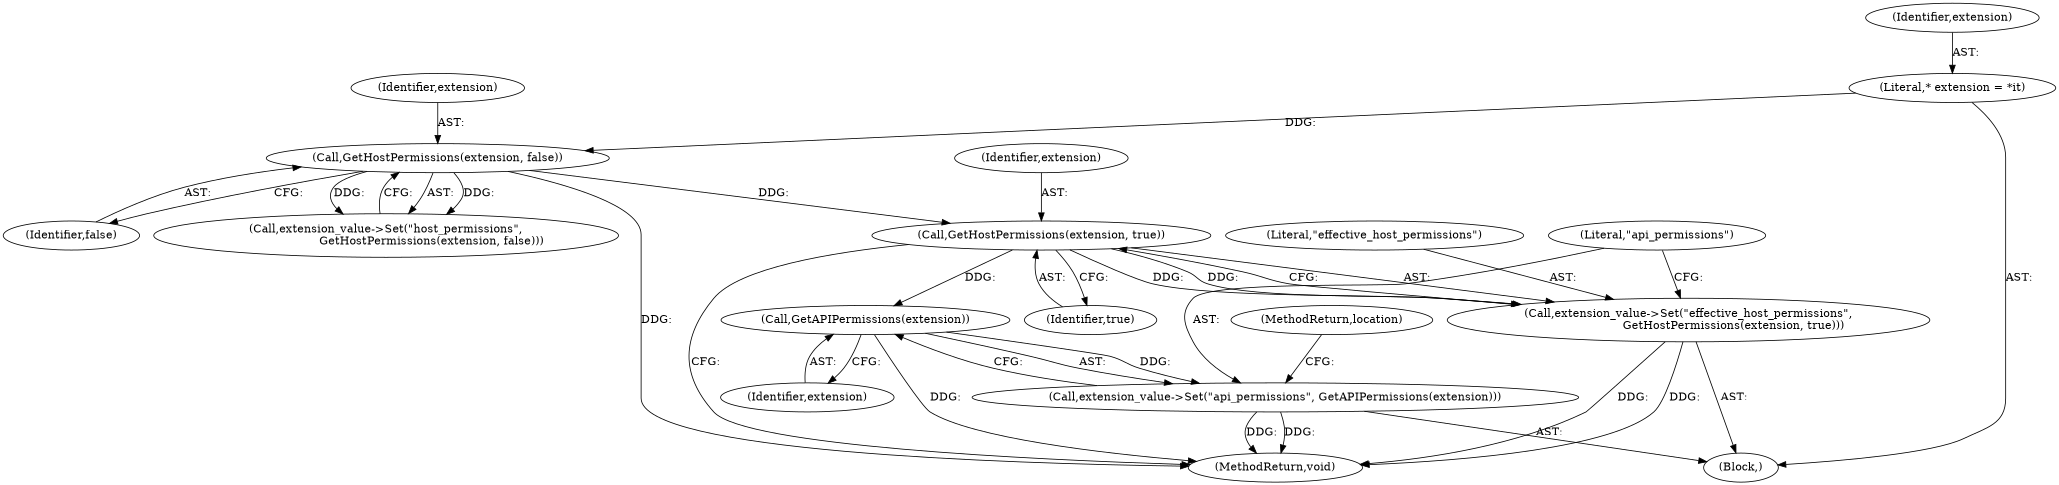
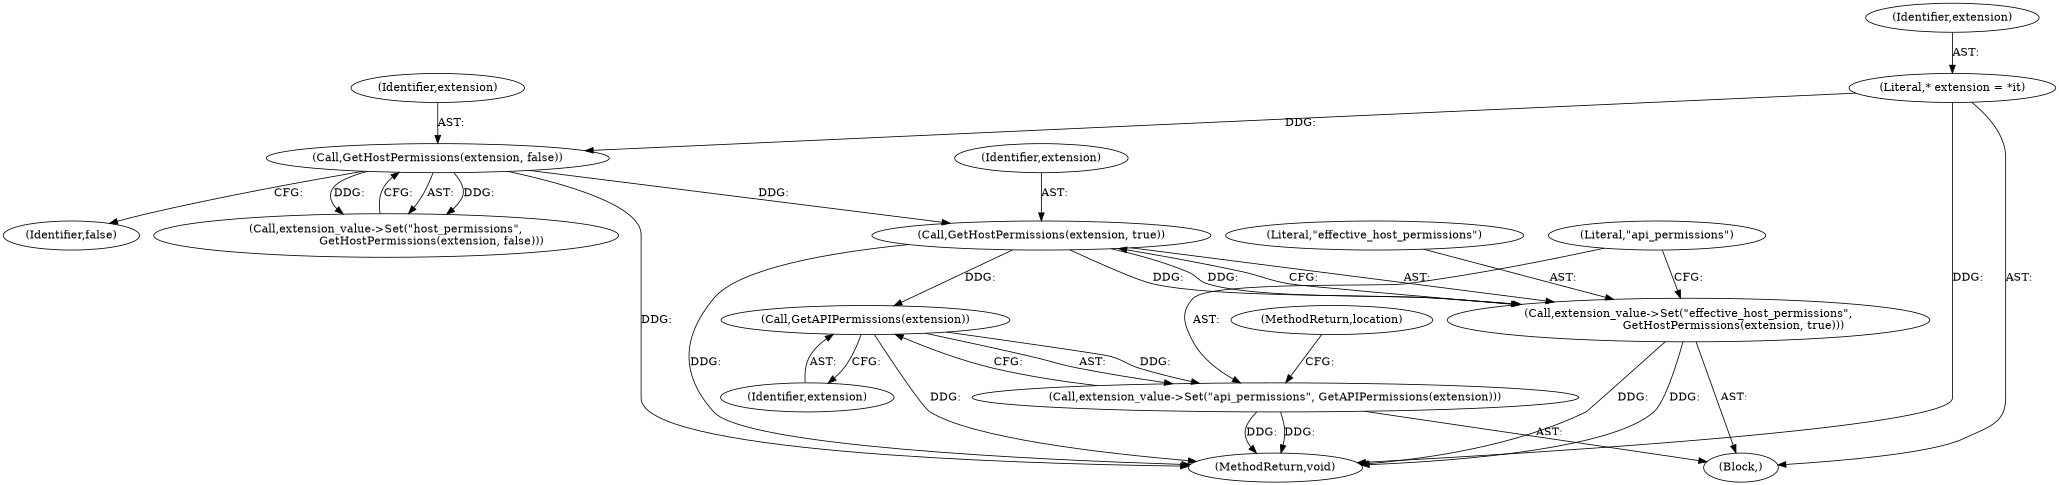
edge "(Identifier,false)" -> "(Call,GetHostPermissions(extension, false))": removed, label "AST:"
node "(Identifier,true)": removed
edge "(Call,GetHostPermissions(extension, true))" -> "(MethodReturn,void)": label "CFG: " -> "DDG: "
edge "(Literal,* extension = *it)" -> "(MethodReturn,void)": added, label "DDG:"
